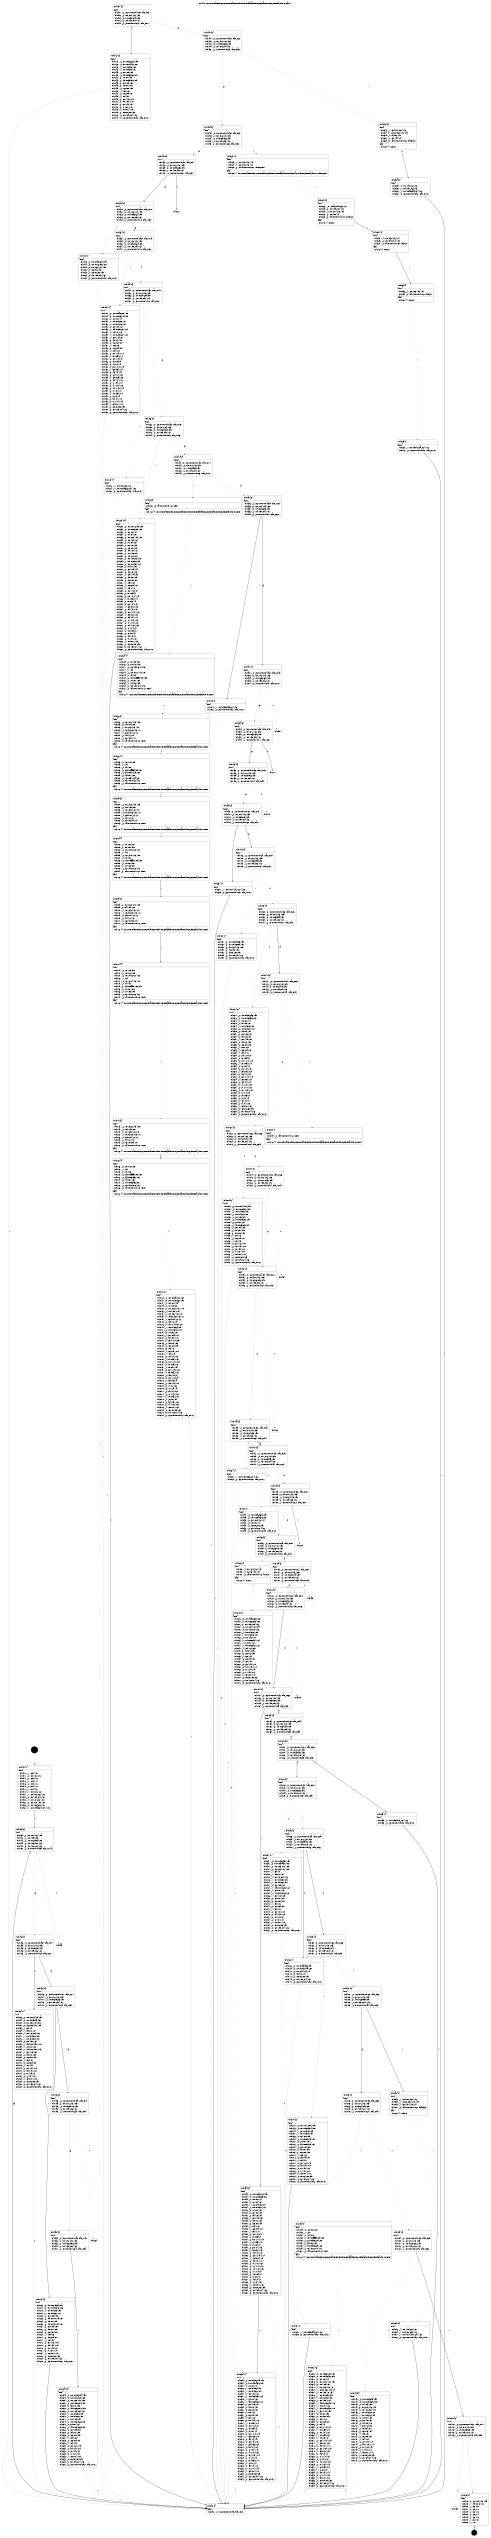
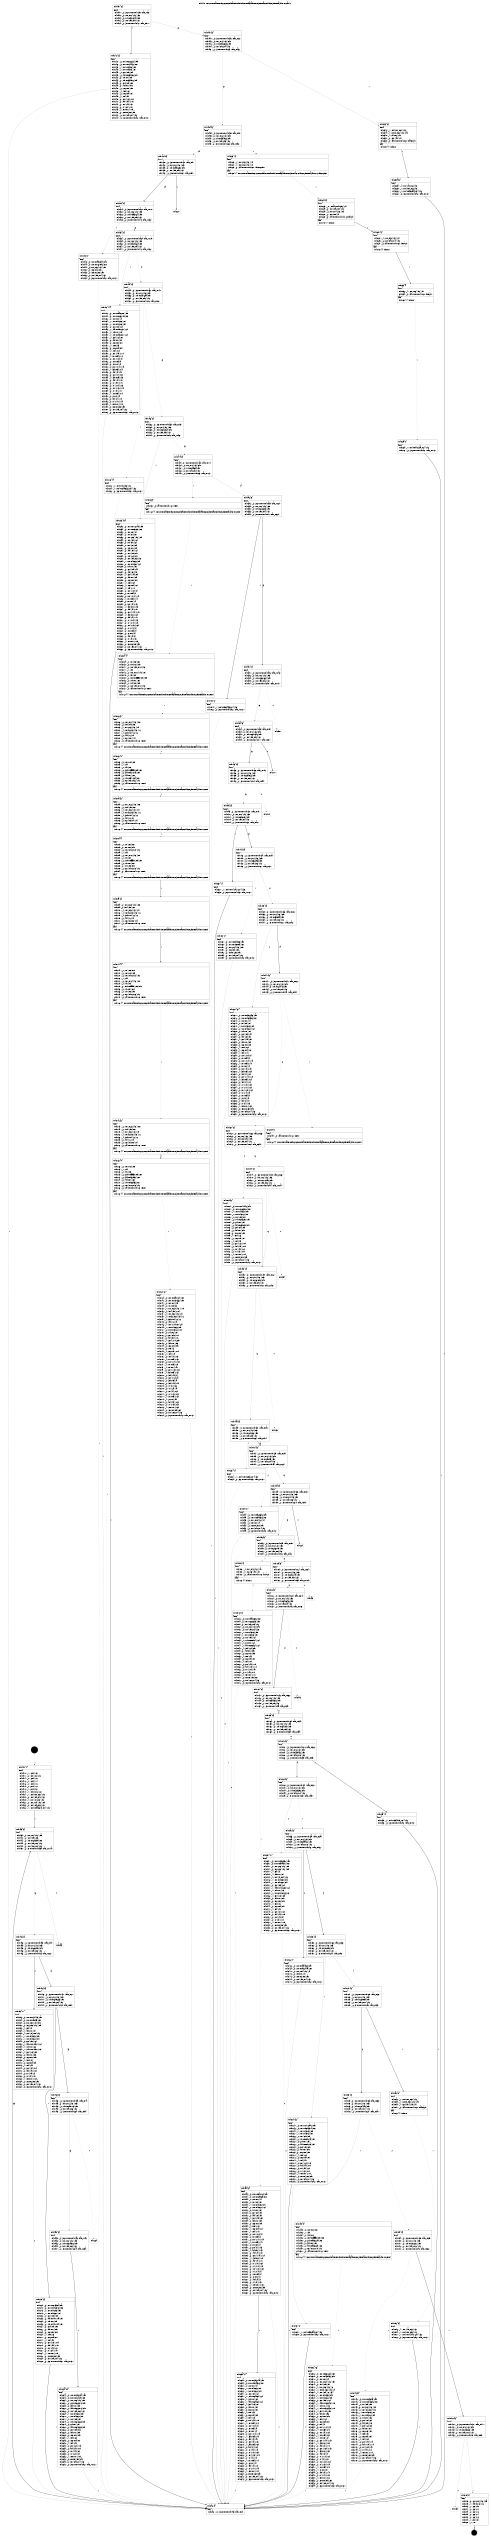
edge "0x401c41 [25]" -> "0x401faf [134]": style bold -> dotted
